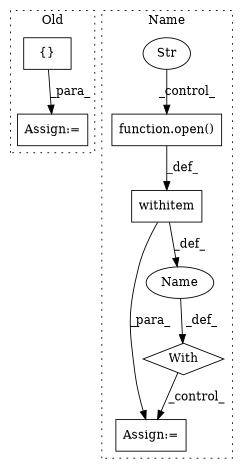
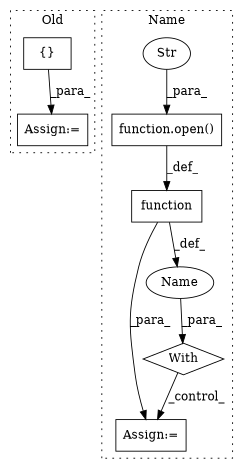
edge "Str" -> "function.open()": label "_control_" -> "_para_"
node "withitem": label "withitem" -> "function"
edge "Name" -> "With": label "_def_" -> "_para_"
